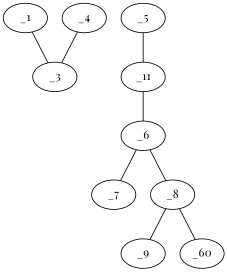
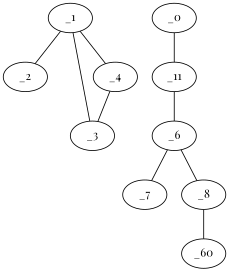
node "_5": label "_5" -> "_0"
edge "_1" -- "_4": added
node "_2": added
node "_9": removed
